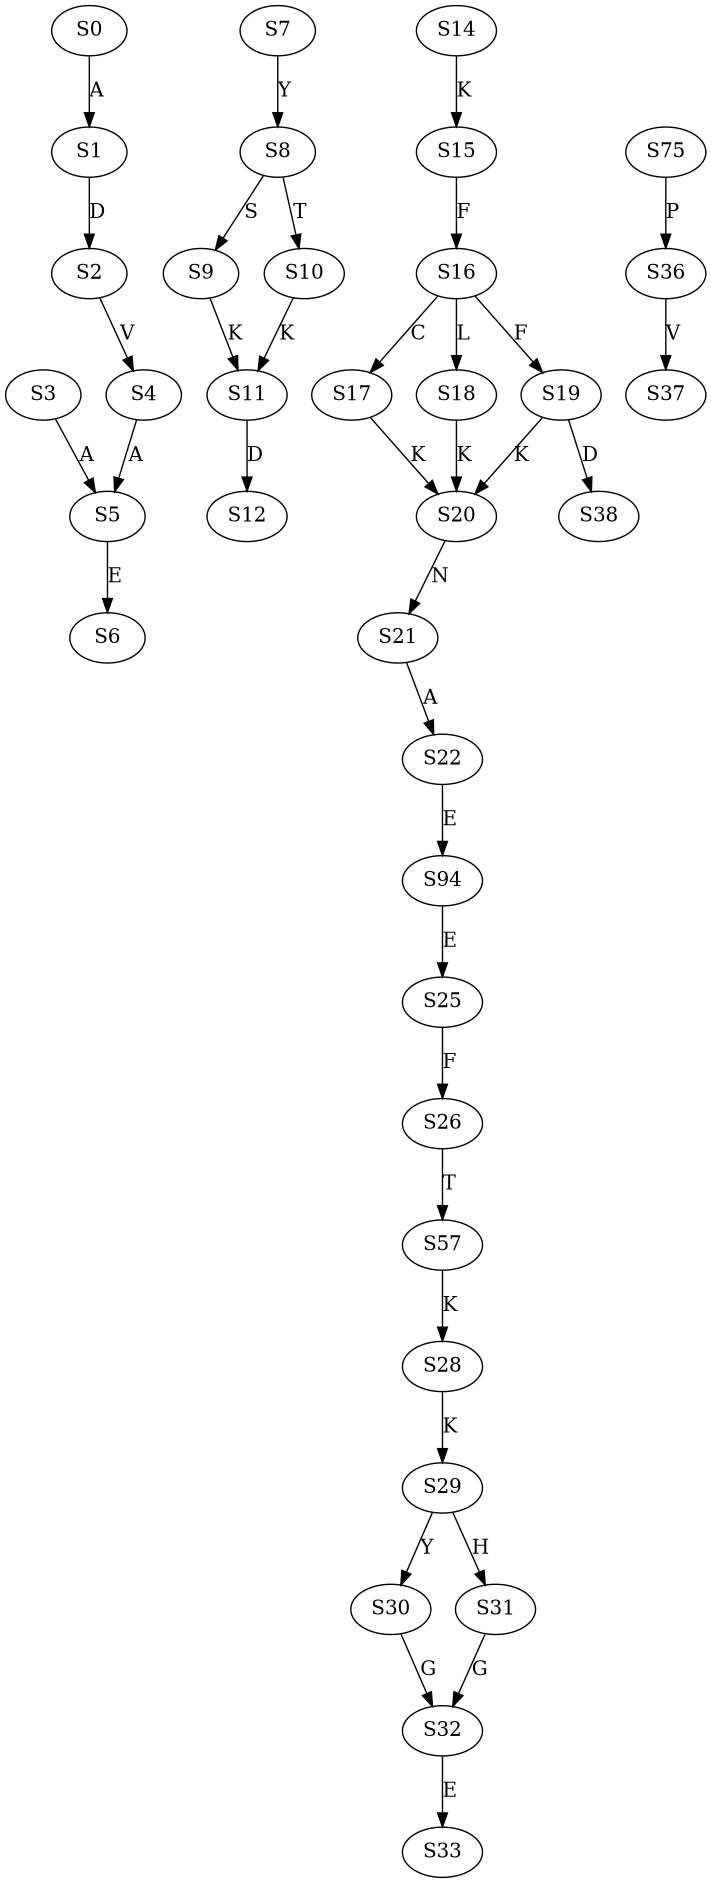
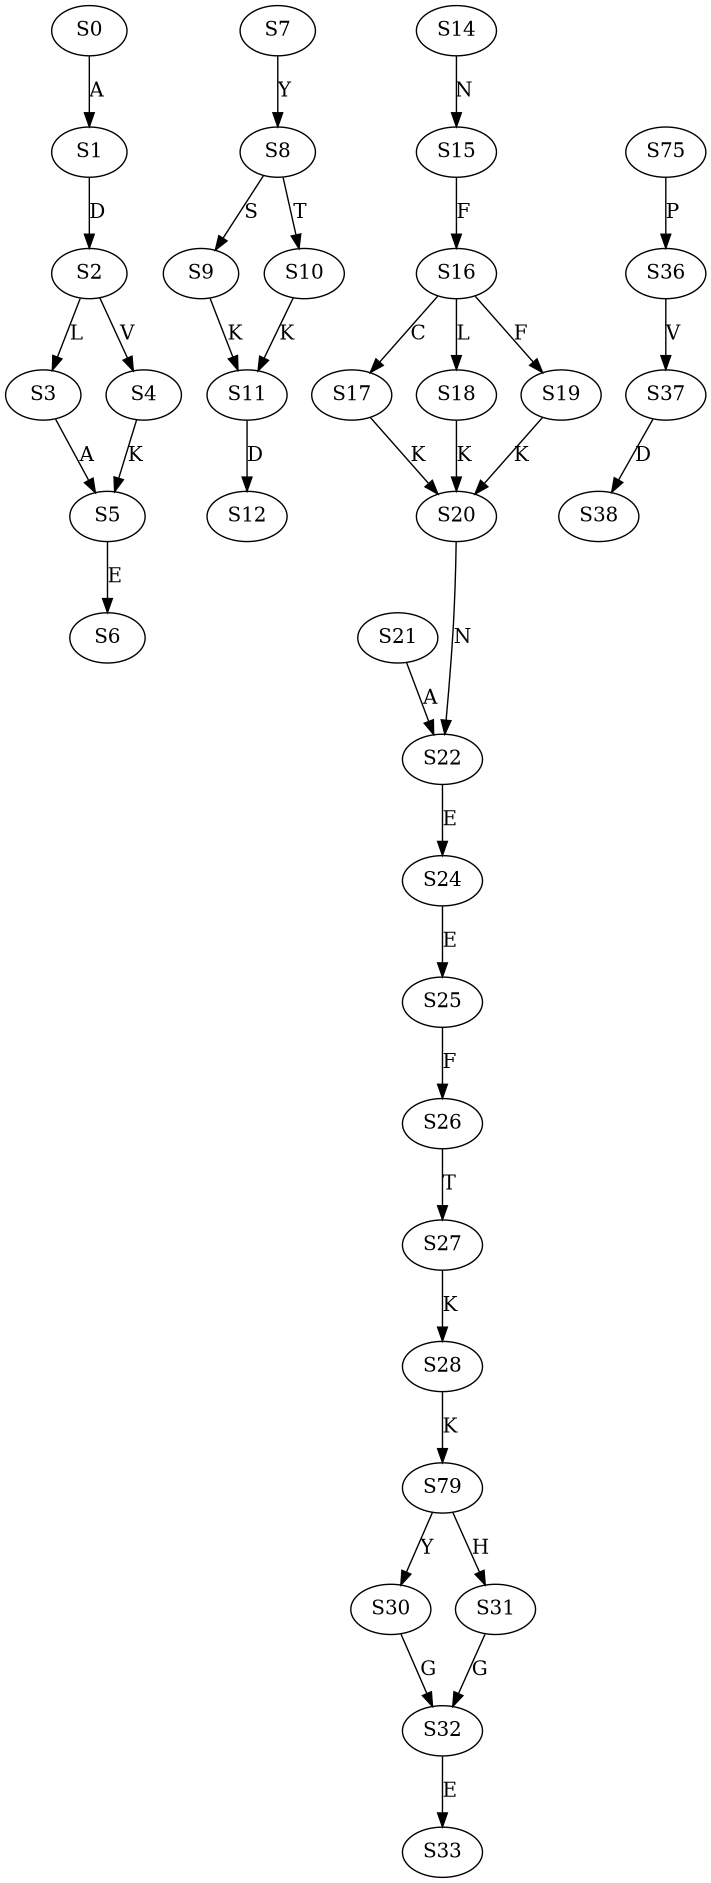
edge "S14" -> "S15": label "K" -> "N"
edge "S2" -> "S3": added, label "L"
edge "S19" -> "S38": now "S37" -> "S38"
edge "S4" -> "S5": label "A" -> "K"
edge "S20" -> "S21": now "S20" -> "S22"
node "S94": label "S94" -> "S24"
node "S57": label "S57" -> "S27"
node "S29": label "S29" -> "S79"
